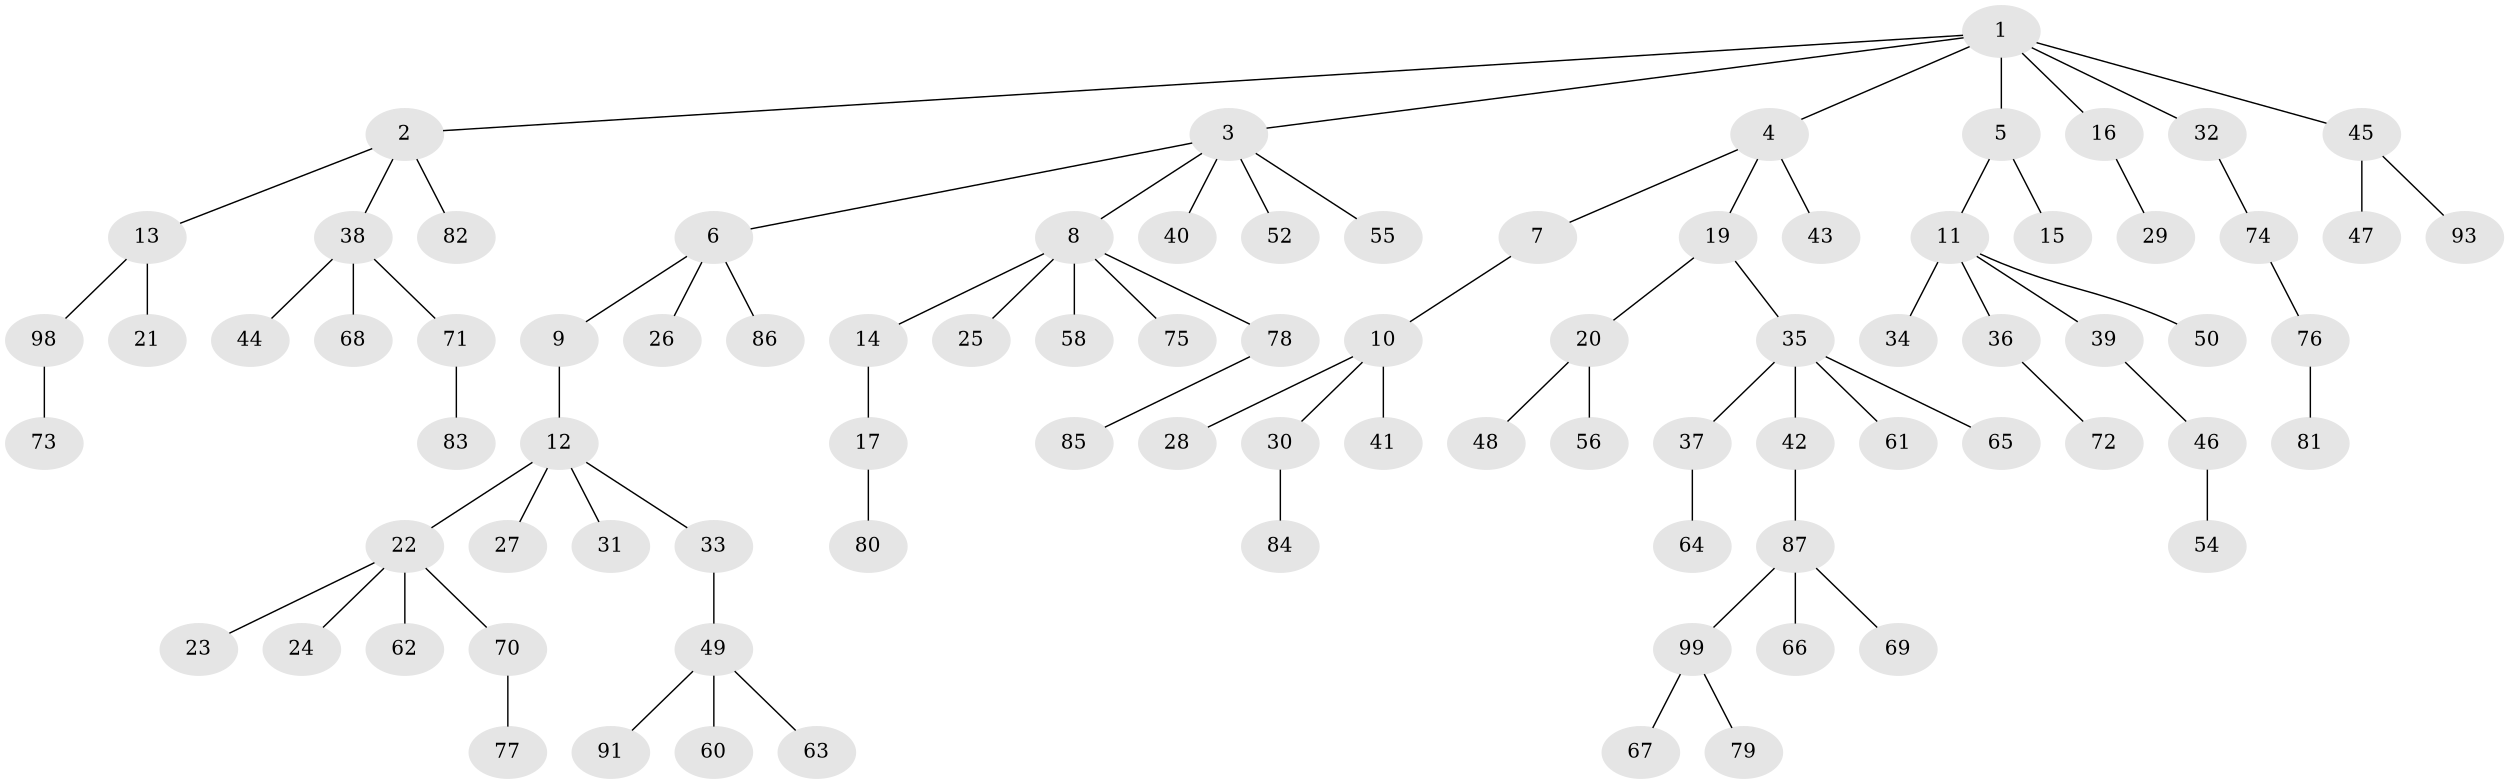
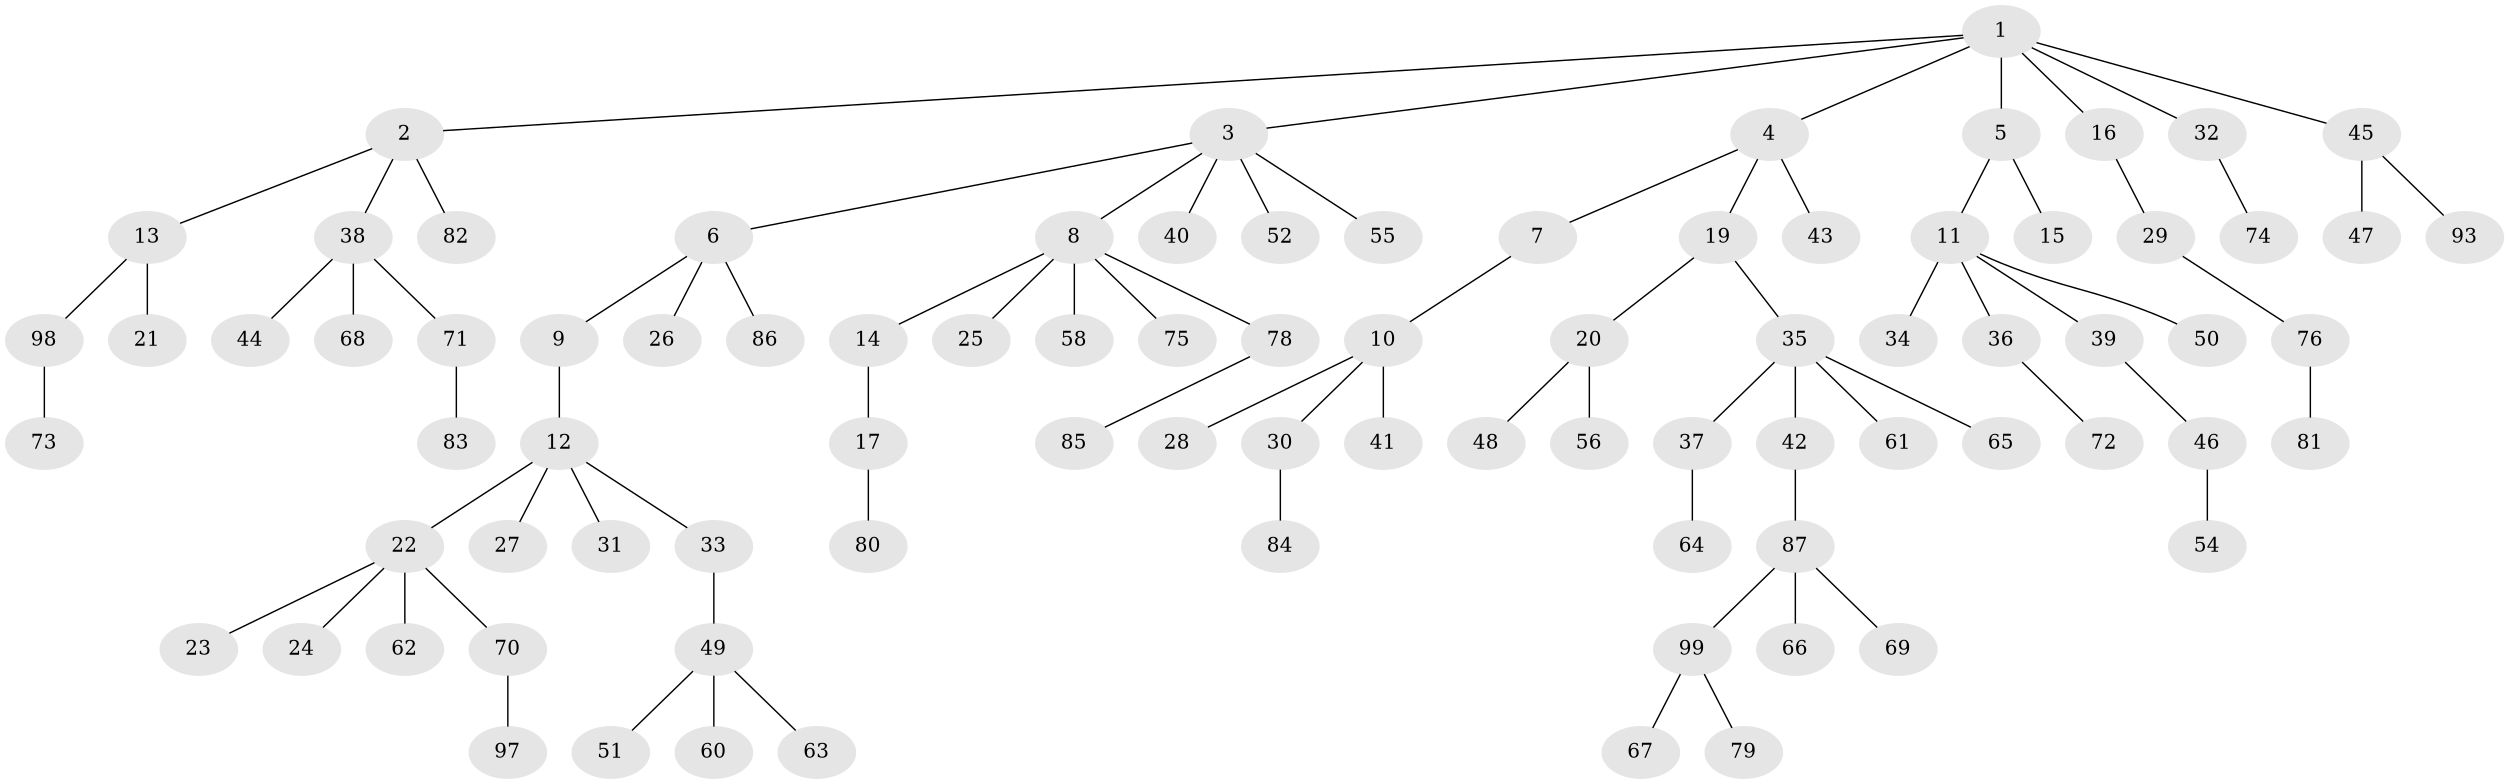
edge "74" -- "76": now "29" -- "76"
node "77": label "77" -> "97"
node "91": label "91" -> "51"
